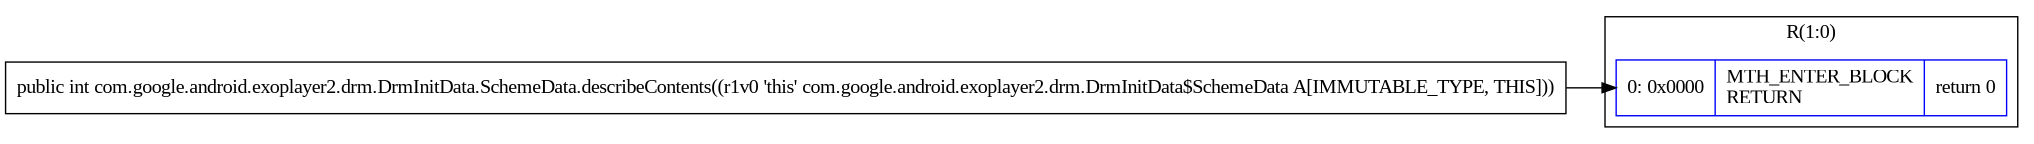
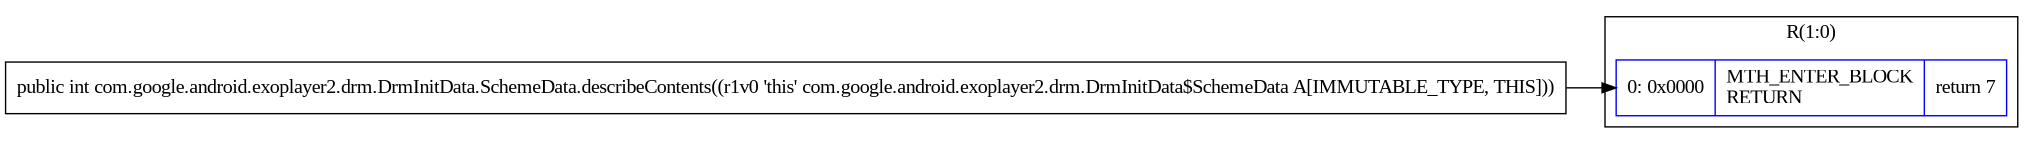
node "0: 0x0000": text "return 0" -> "return 7"
